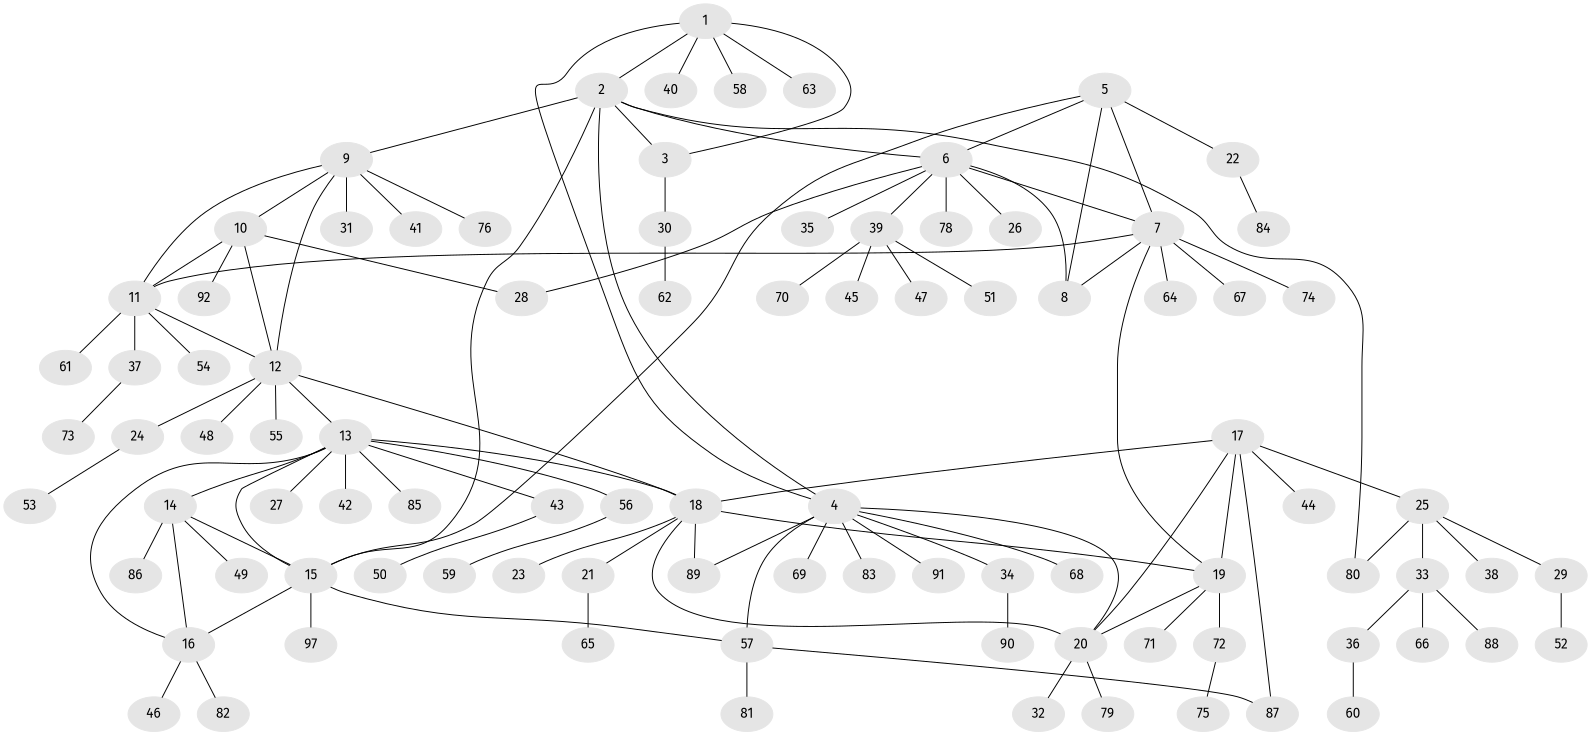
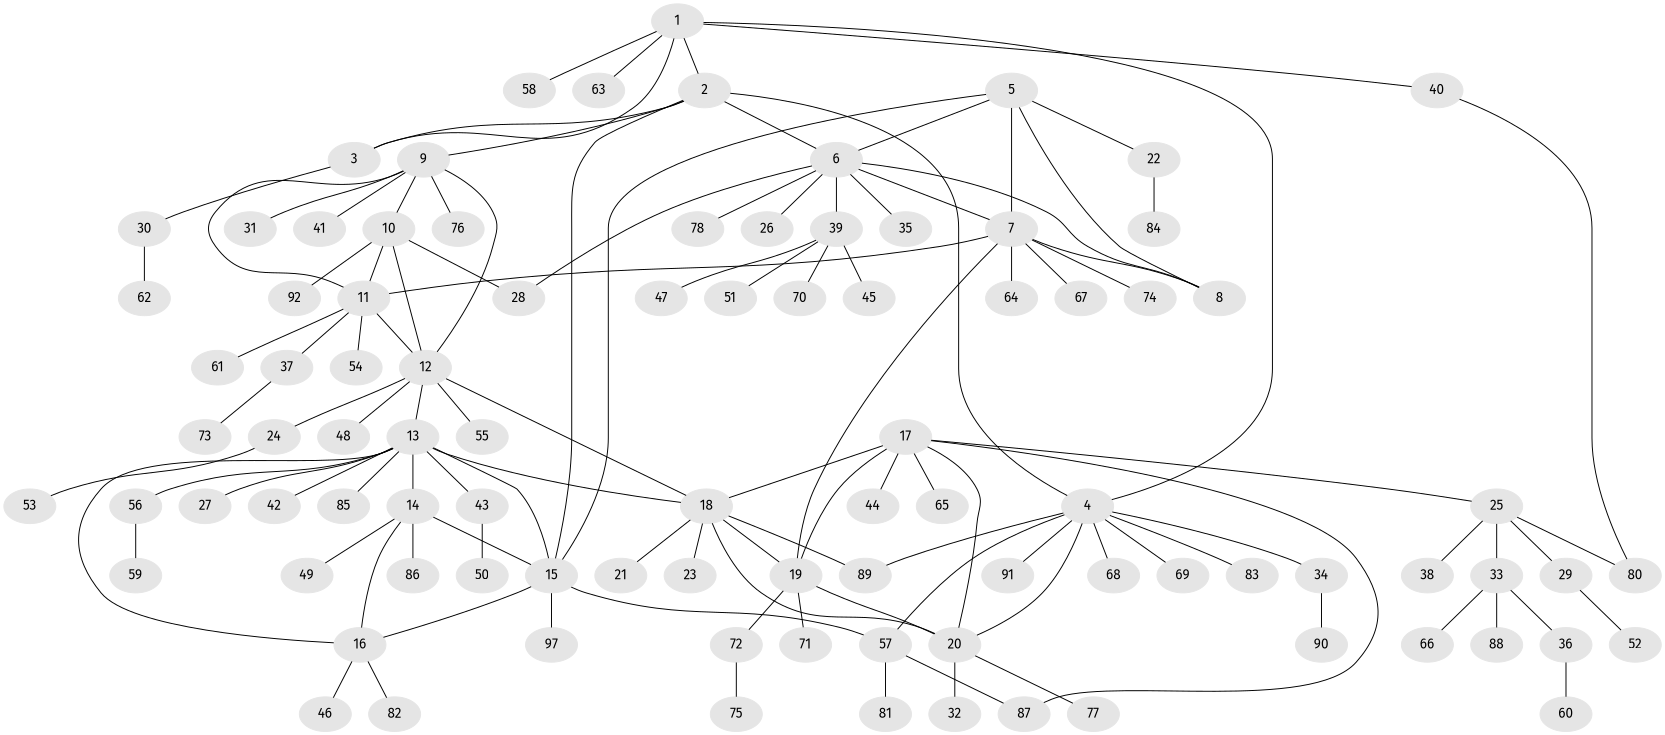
edge "2" -- "80": now "40" -- "80"
edge "21" -- "65": now "17" -- "65"
node "79": label "79" -> "77"
